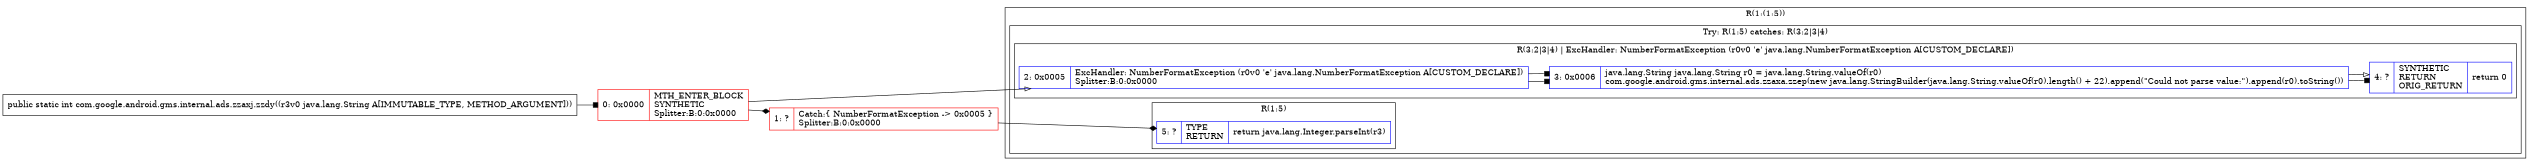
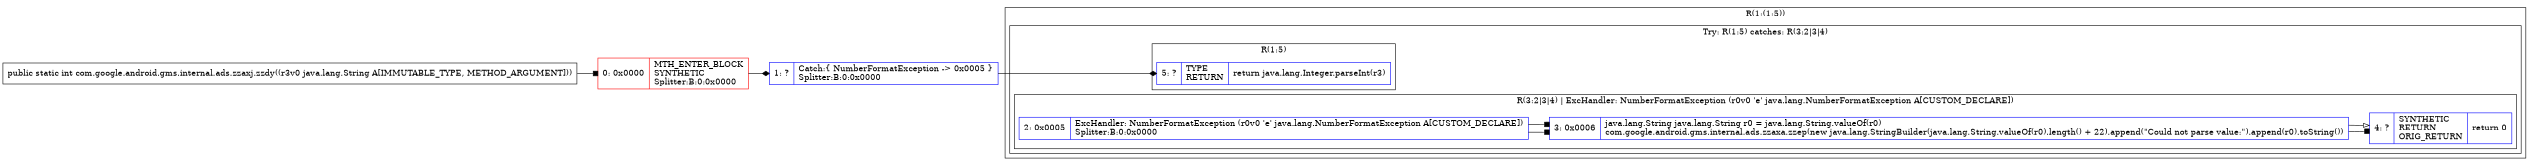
edge "0: 0x0000" -> "2: 0x0005": removed
node "1: ?": color red -> blue
